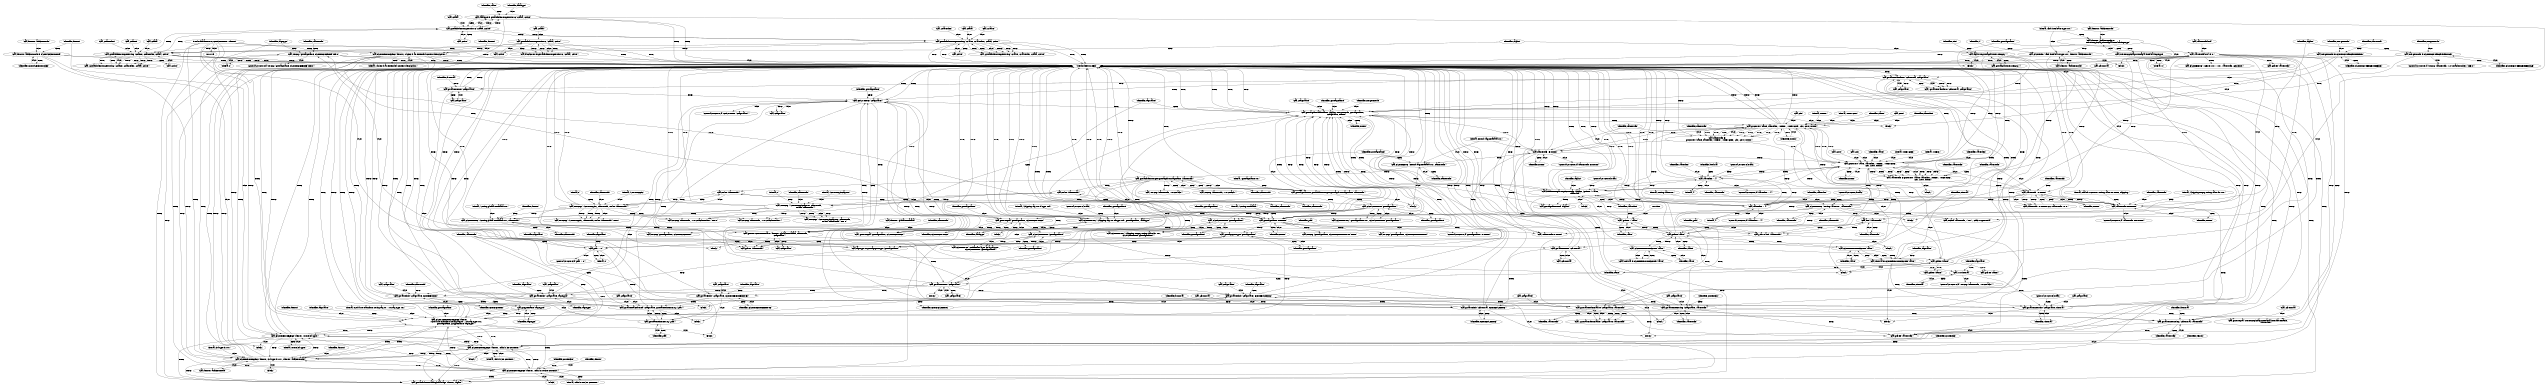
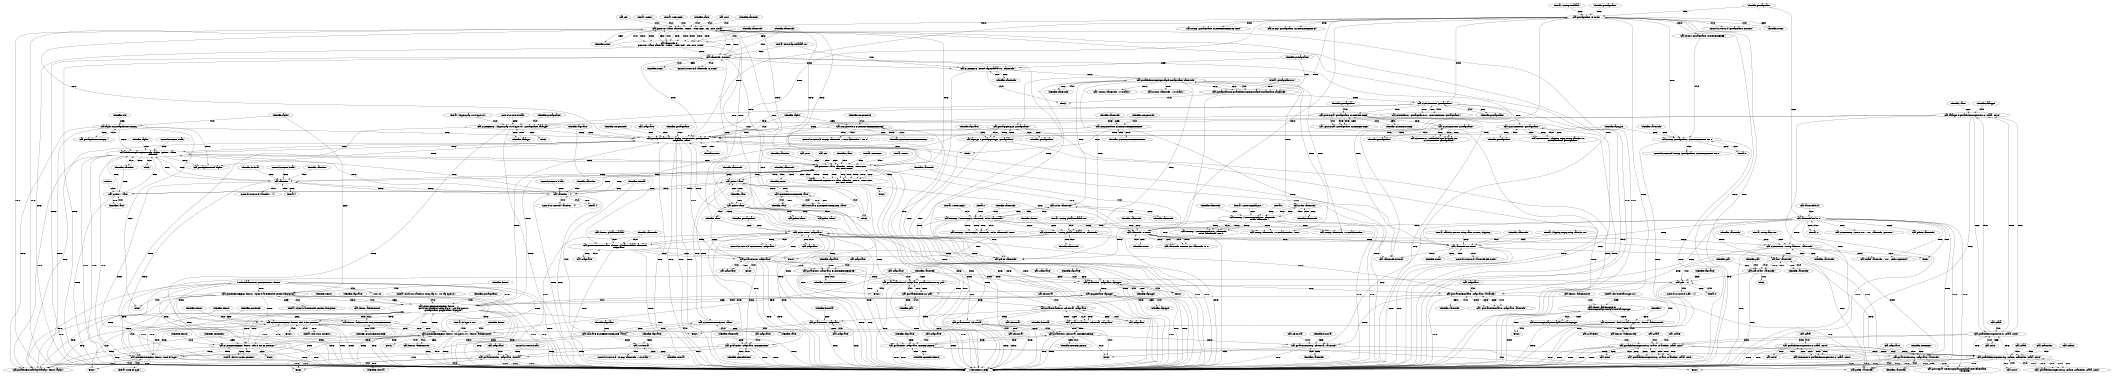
edge "(MethodReturn,RET)" -> "(Call,g_value_transform (&from_val, &tag_value))": reversed
